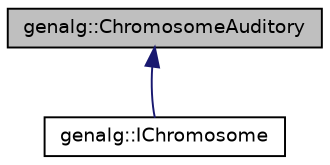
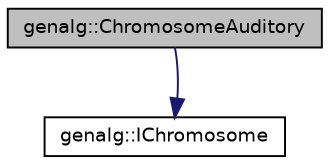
edge "genalg::IChromosome" -> "genalg::ChromosomeAuditory": reversed
